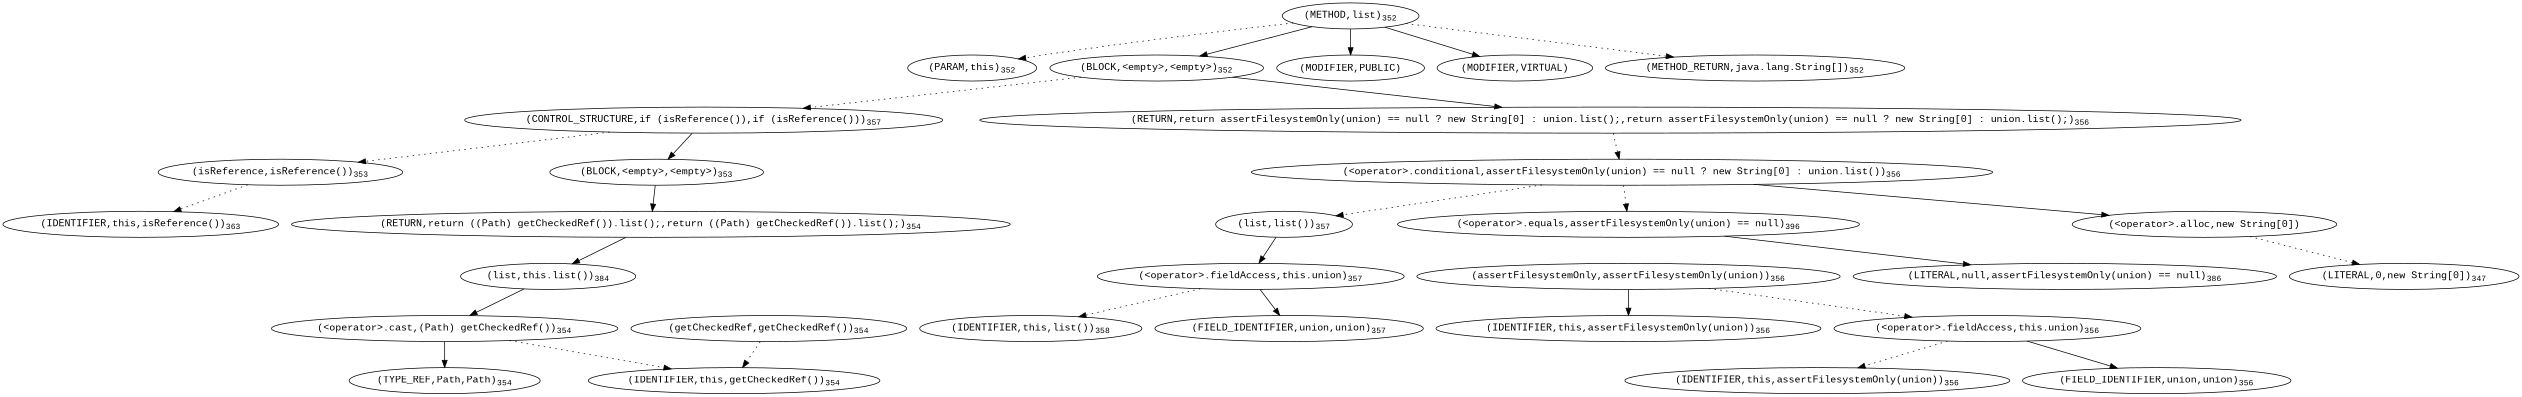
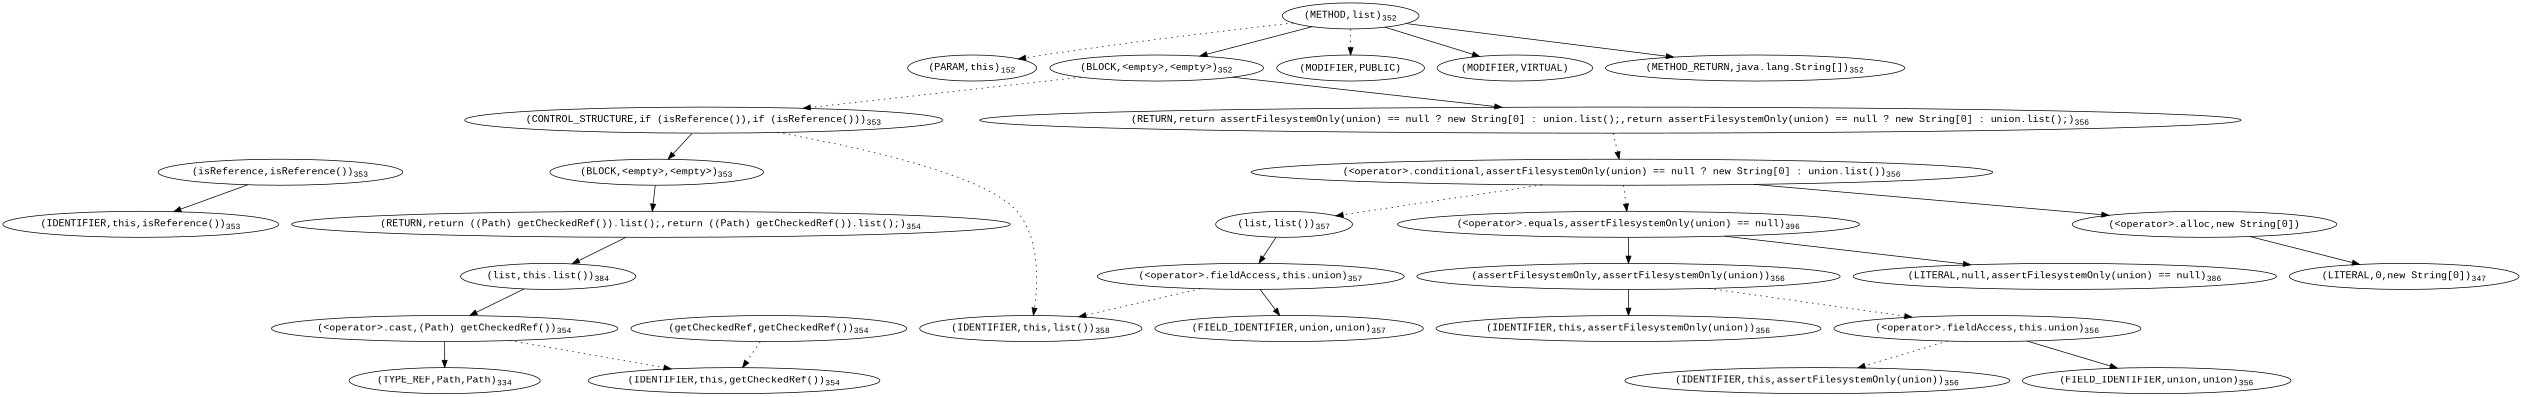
edge "(METHOD,list)" -> "(MODIFIER,PUBLIC)": style solid -> dotted
edge "(METHOD,list)" -> "(METHOD_RETURN,java.lang.String[])": style dotted -> solid
node "(PARAM,this)": text "352" -> "152"
node "(CONTROL_STRUCTURE,if (isReference()),if (isReference()))": text "357" -> "353"
edge "(CONTROL_STRUCTURE,if (isReference()),if (isReference()))" -> "(isReference,isReference())": now "(CONTROL_STRUCTURE,if (isReference()),if (isReference()))" -> "(IDENTIFIER,this,list())"
edge "(isReference,isReference())" -> "(IDENTIFIER,this,isReference())": style dotted -> solid
node "(IDENTIFIER,this,isReference())": text "363" -> "353"
edge "(<operator>.equals,assertFilesystemOnly(union) == null)" -> "(assertFilesystemOnly,assertFilesystemOnly(union))": added
edge "(<operator>.alloc,new String[0])" -> "(LITERAL,0,new String[0])": style dotted -> solid
node "(TYPE_REF,Path,Path)": text "354" -> "334"
